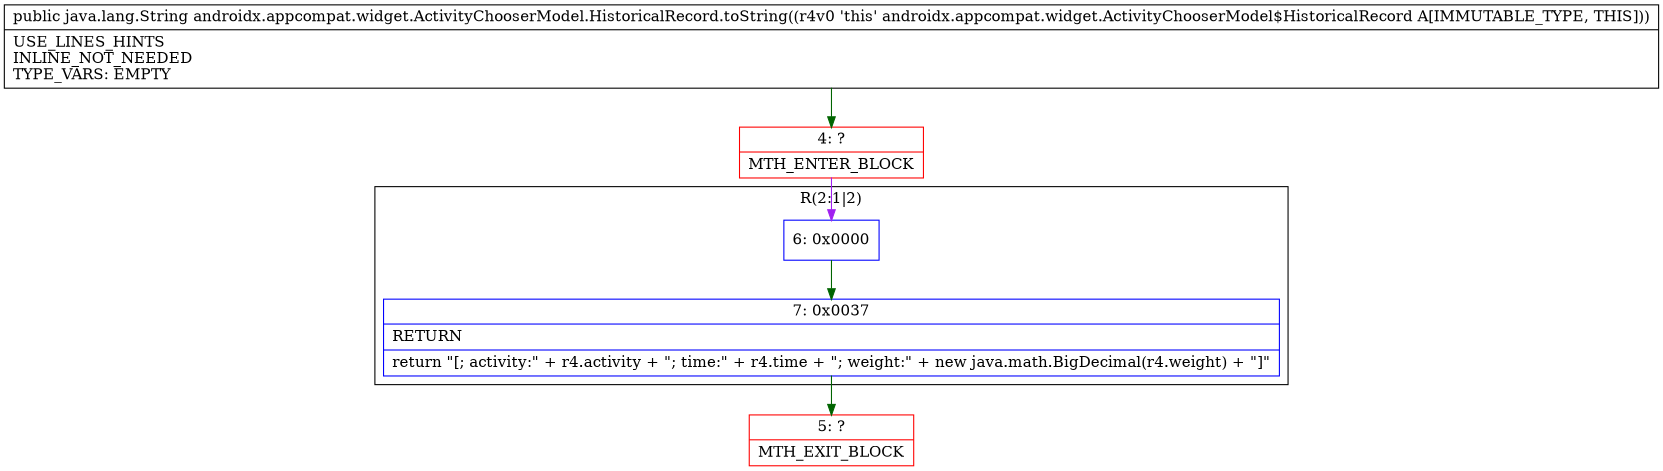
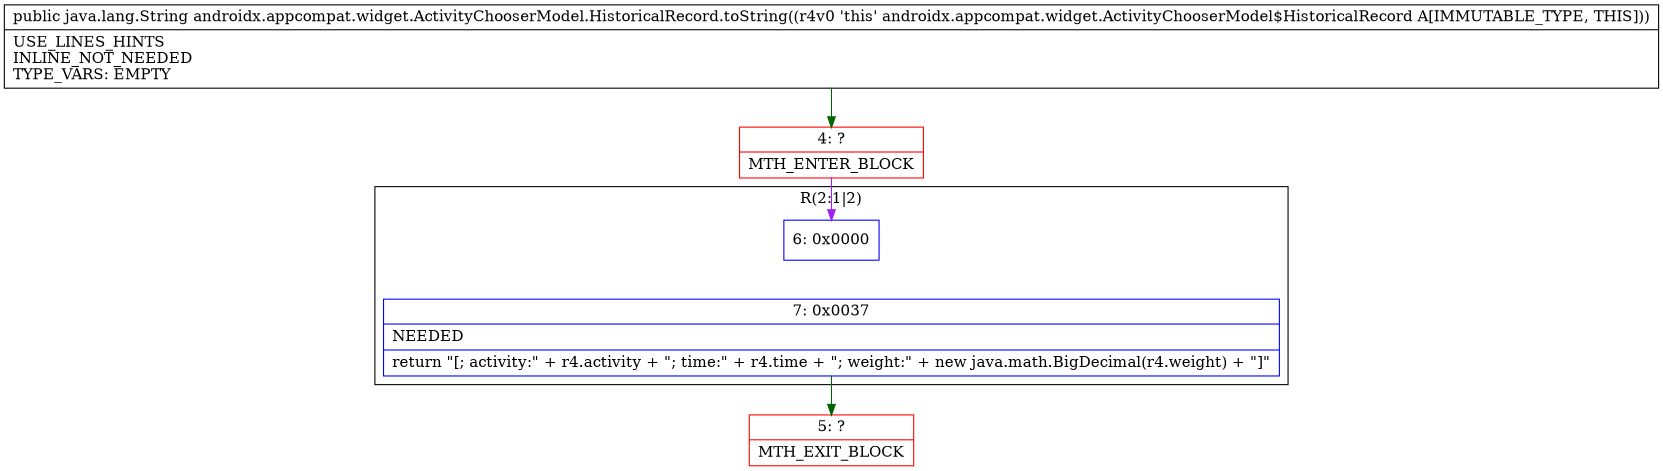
edge "6: 0x0000" -> "7: 0x0037": removed
node "7: 0x0037": text "RETURN" -> "NEEDED"
